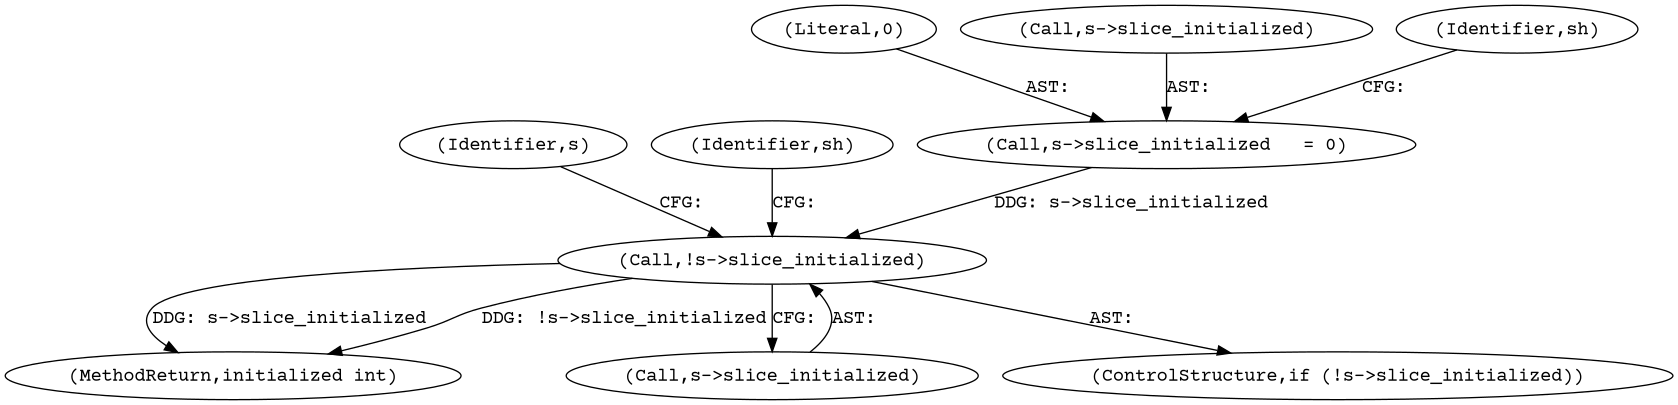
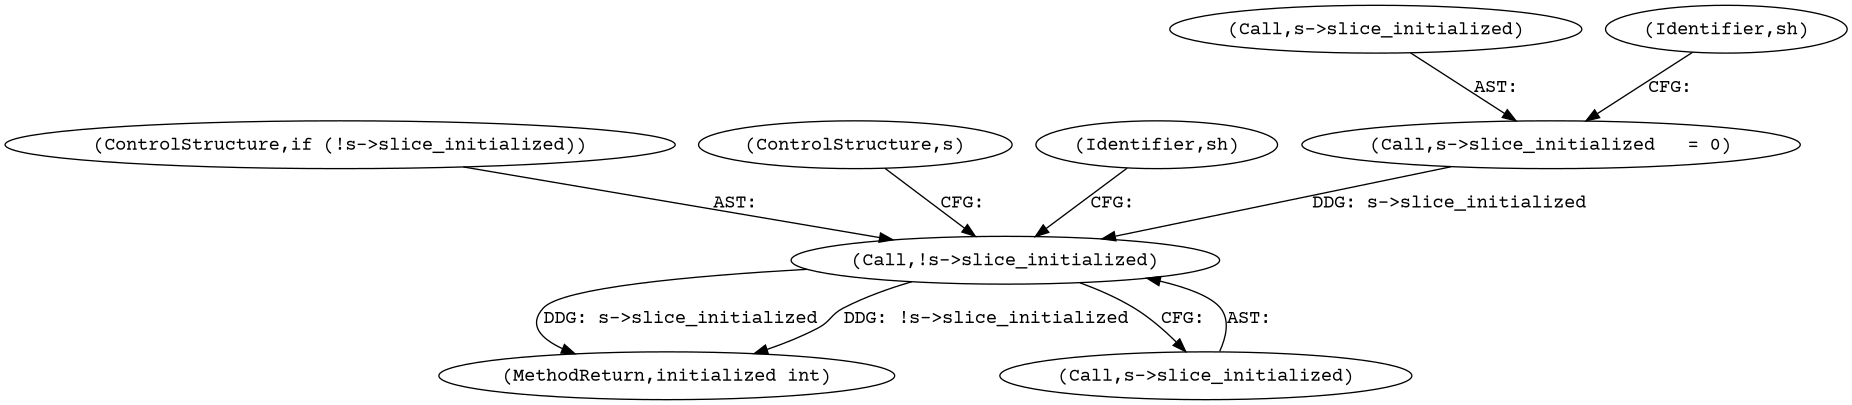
node "(Literal,0)": removed
node "(Identifier,s)": label "(Identifier,s)" -> "(ControlStructure,s)"
edge "(Call,!s->slice_initialized)" -> "(ControlStructure,if (!s->slice_initialized))": reversed
